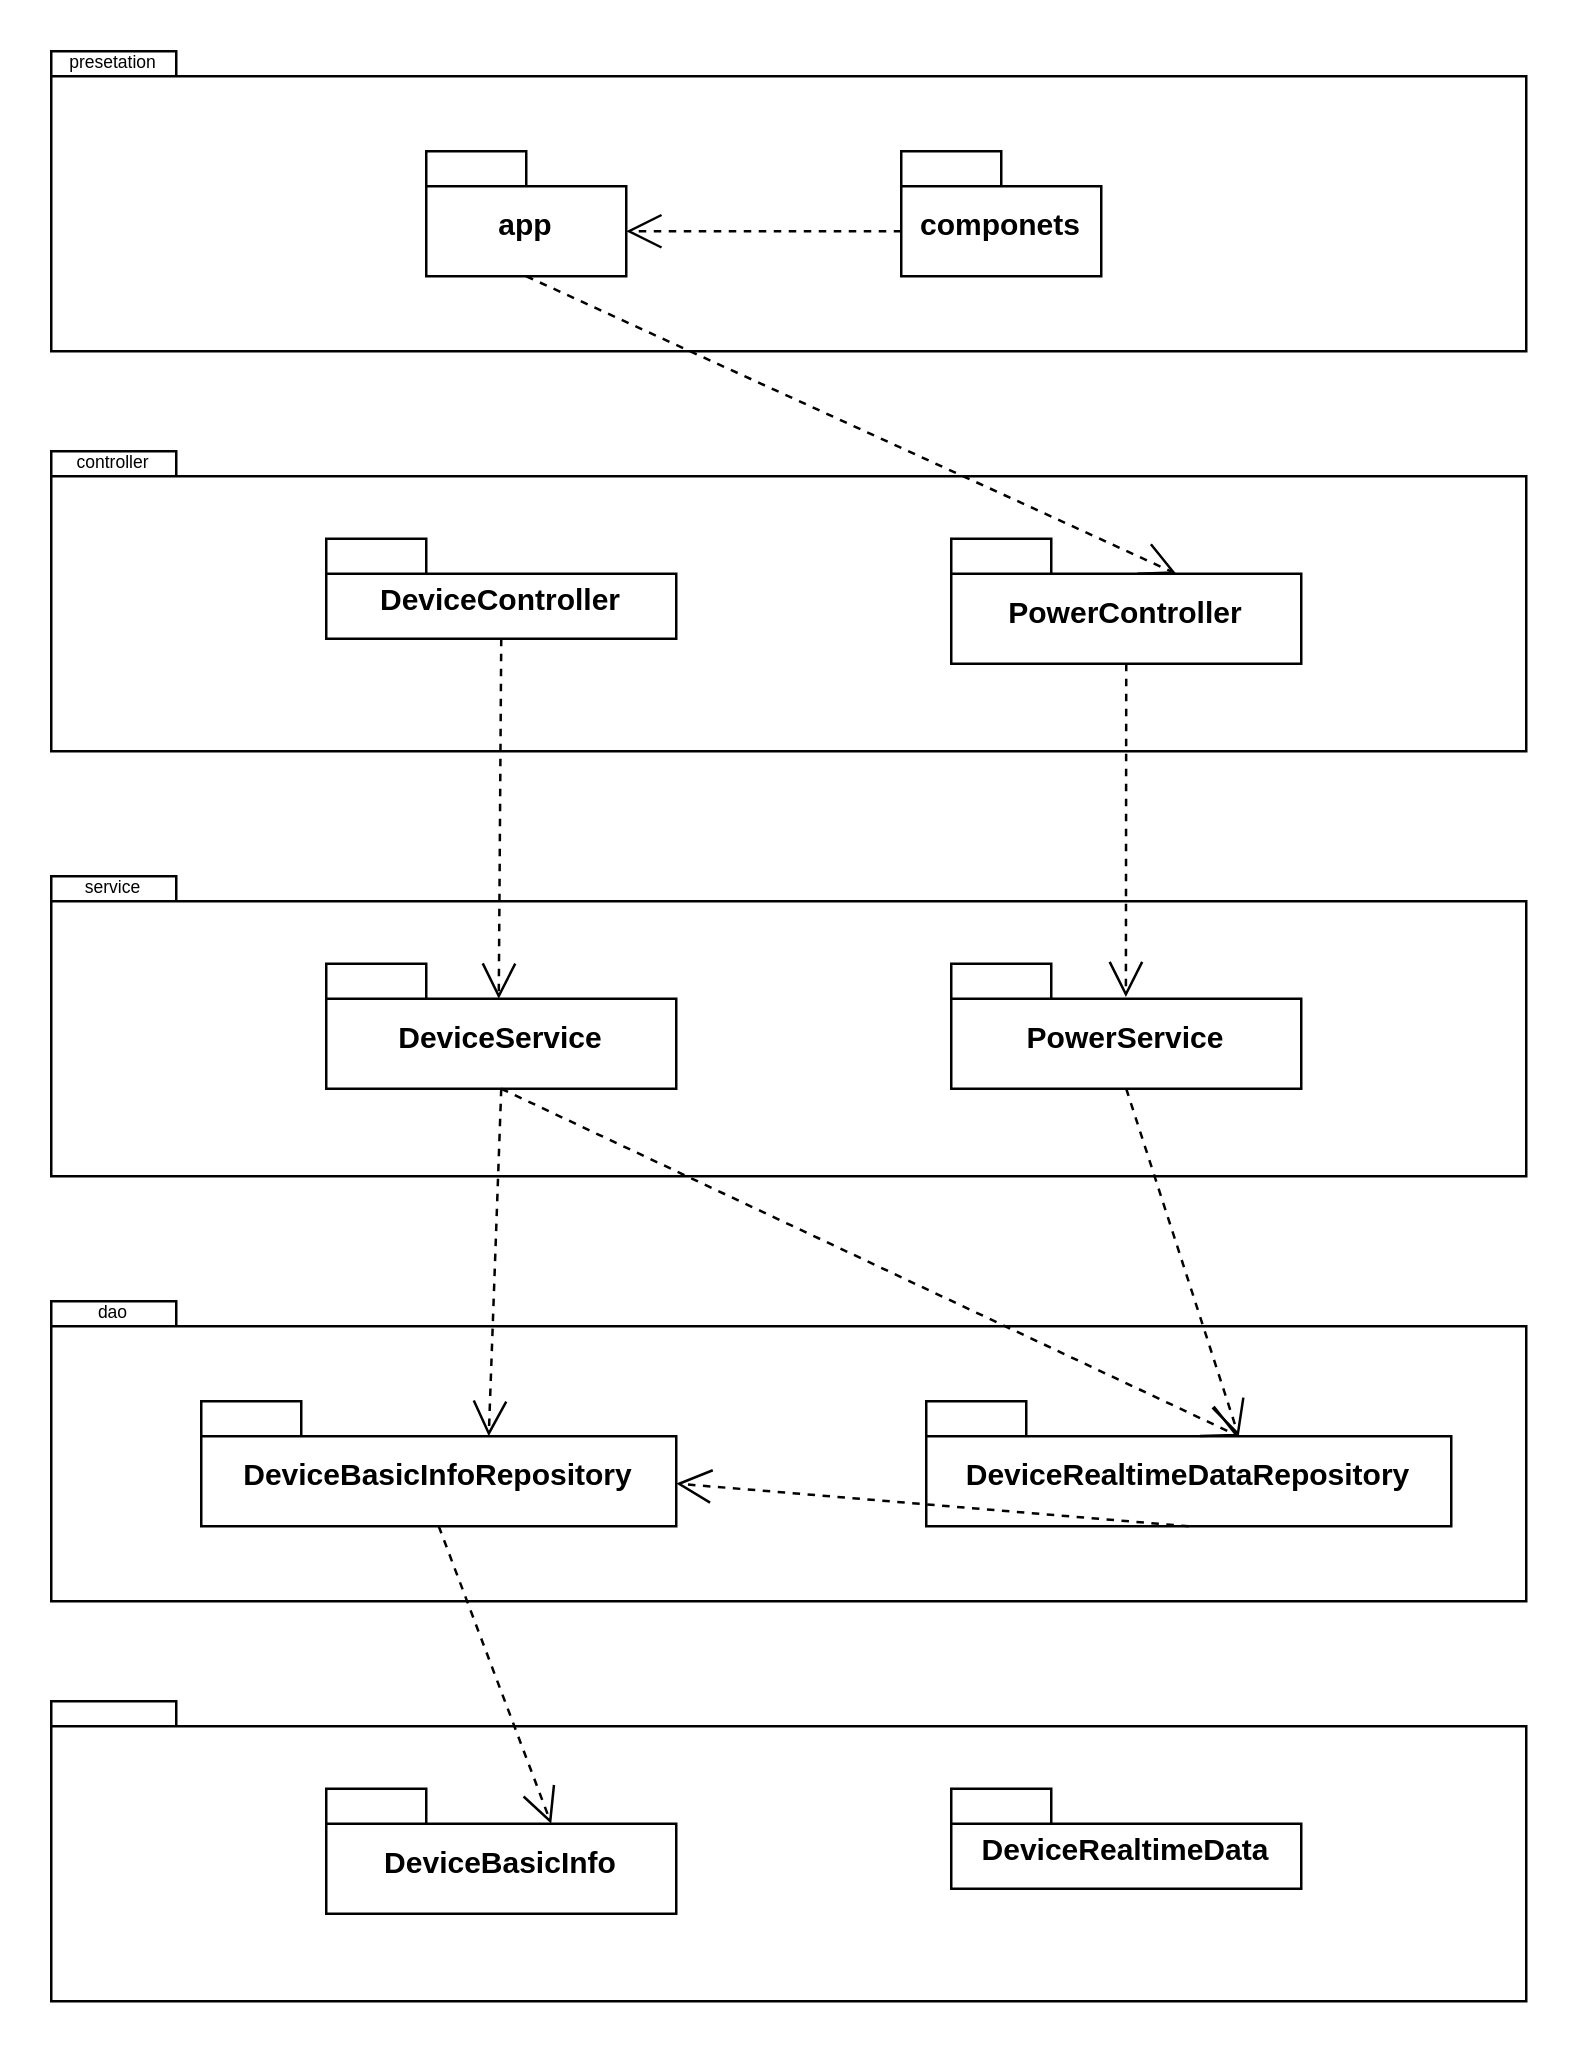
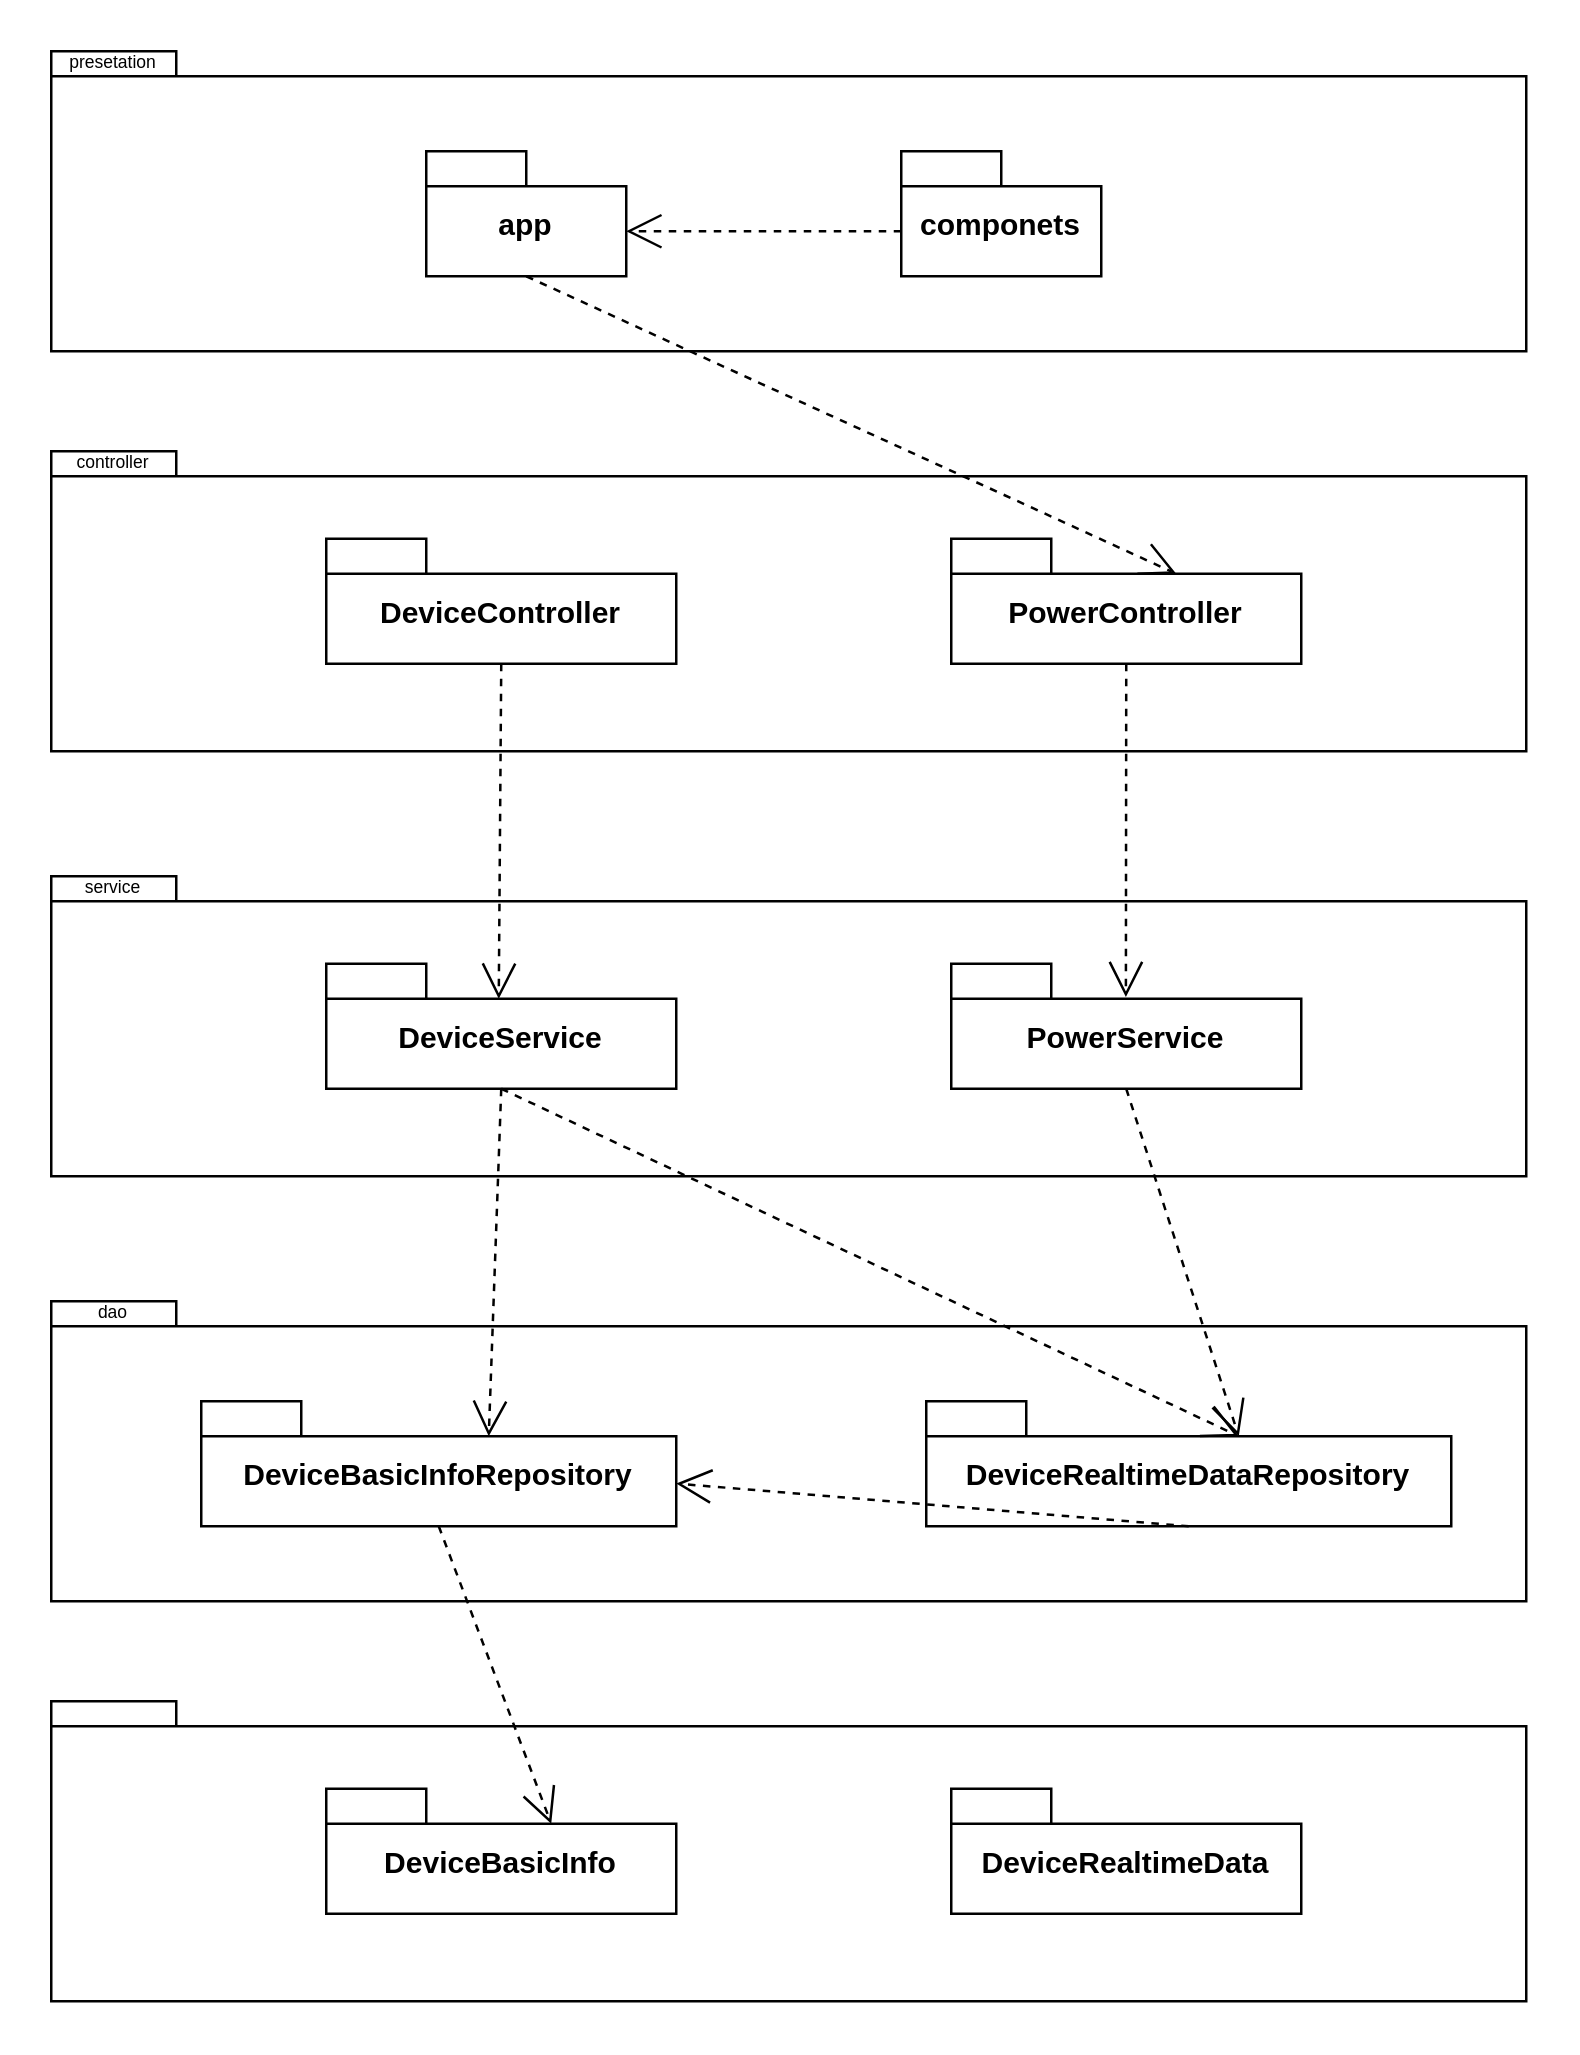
node "DeviceController": size 350x100 -> 350x125
node "DeviceRealtimeData": size 350x100 -> 350x125
